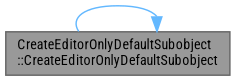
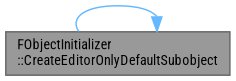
node "CreateEditorOnlyDefaultSubobject ::CreateEditorOnlyDefaultSubobject": label "CreateEditorOnlyDefaultSubobject ::CreateEditorOnlyDefaultSubobject" -> "FObjectInitializer ::CreateEditorOnlyDefaultSubobject"
